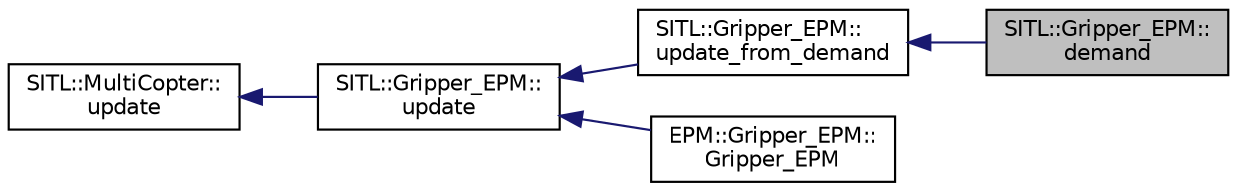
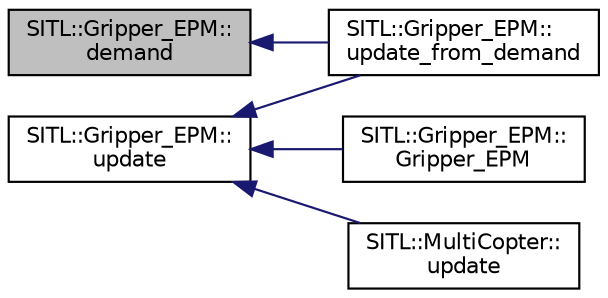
edge "SITL::Gripper_EPM:: demand" -> "SITL::Gripper_EPM:: update_from_demand": reversed
edge "SITL::Gripper_EPM:: update" -> "SITL::MultiCopter:: update": reversed
node "EPM::Gripper_EPM:: Gripper_EPM": label "EPM::Gripper_EPM:: Gripper_EPM" -> "SITL::Gripper_EPM:: Gripper_EPM"
